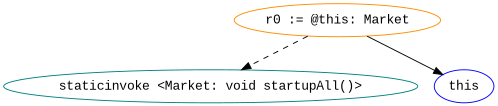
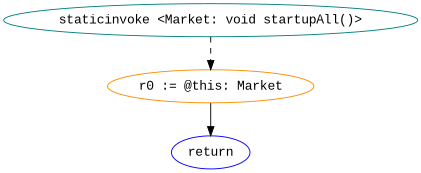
edge "r0 := @this: Market" -> "staticinvoke <Market: void startupAll()>": reversed
node "this": label "this" -> "return"
